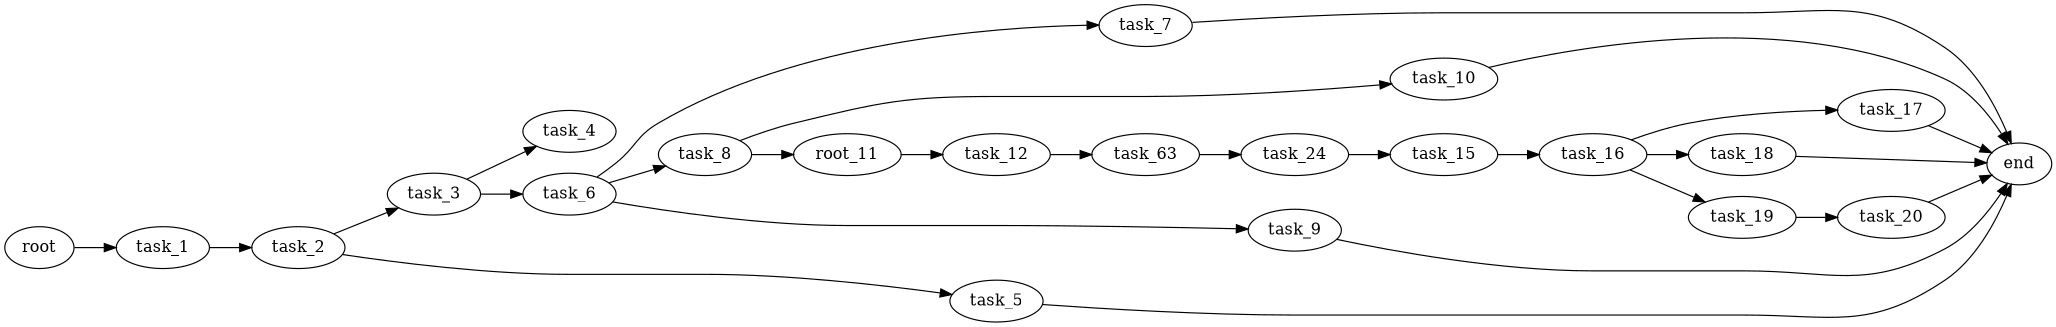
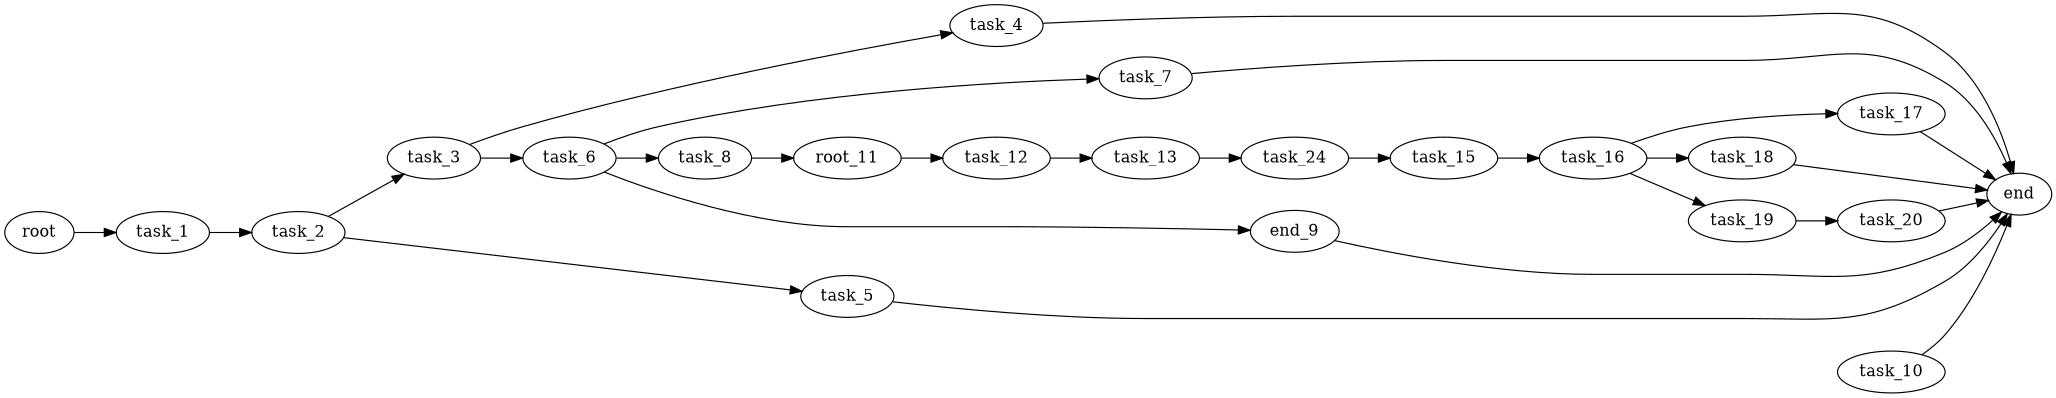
edge "task_4" -> "end": added
edge "task_8" -> "task_10": removed
node "task_63": label "task_63" -> "task_13"
node "task_9": label "task_9" -> "end_9"
